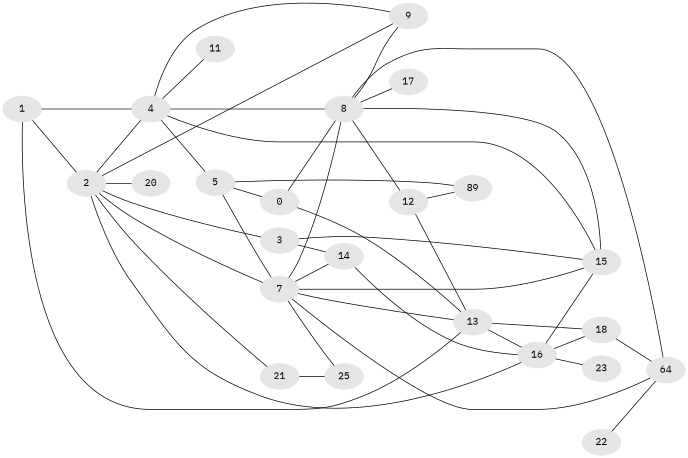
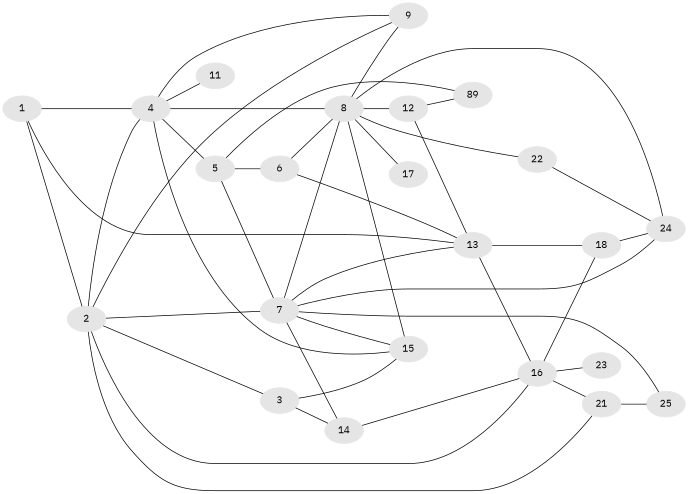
edge "8" -- "22": added
node "20": removed
node "0": label "0" -> "6"
edge "15" -- "16": now "21" -- "16"
node "64": label "64" -> "24"
